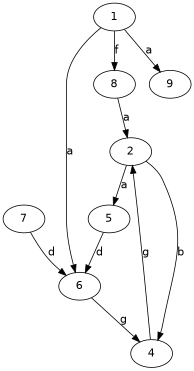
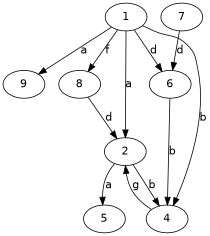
edge "1" -> "2": added, label "a"
edge "1" -> "4": added, label "b"
edge "8" -> "2": label "a" -> "d"
edge "1" -> "6": label "a" -> "d"
edge "5" -> "6": removed, label "d"
edge "6" -> "4": label "g" -> "b"
